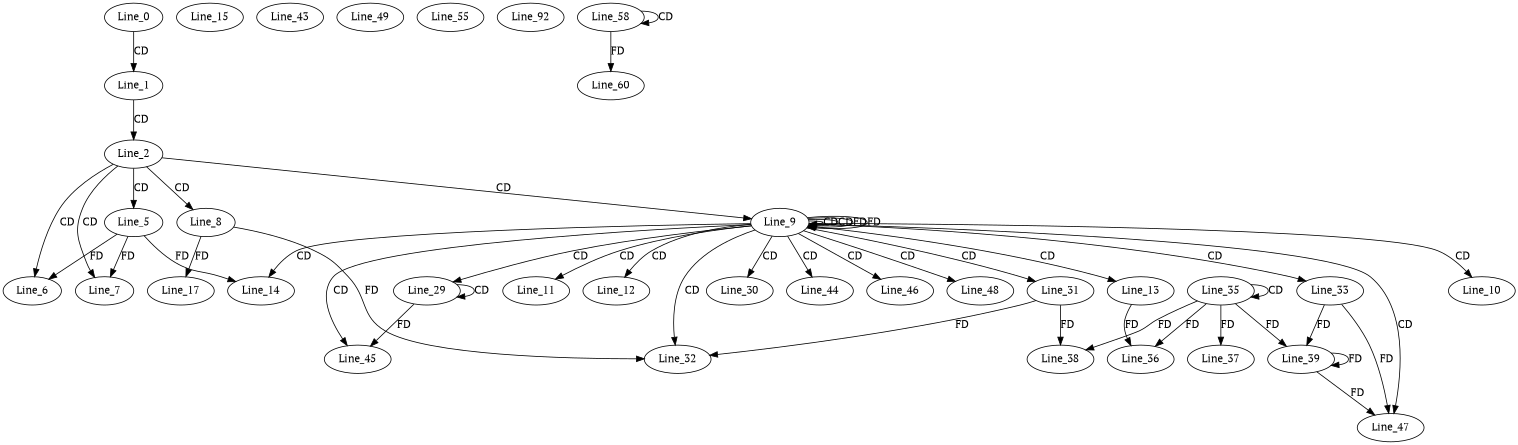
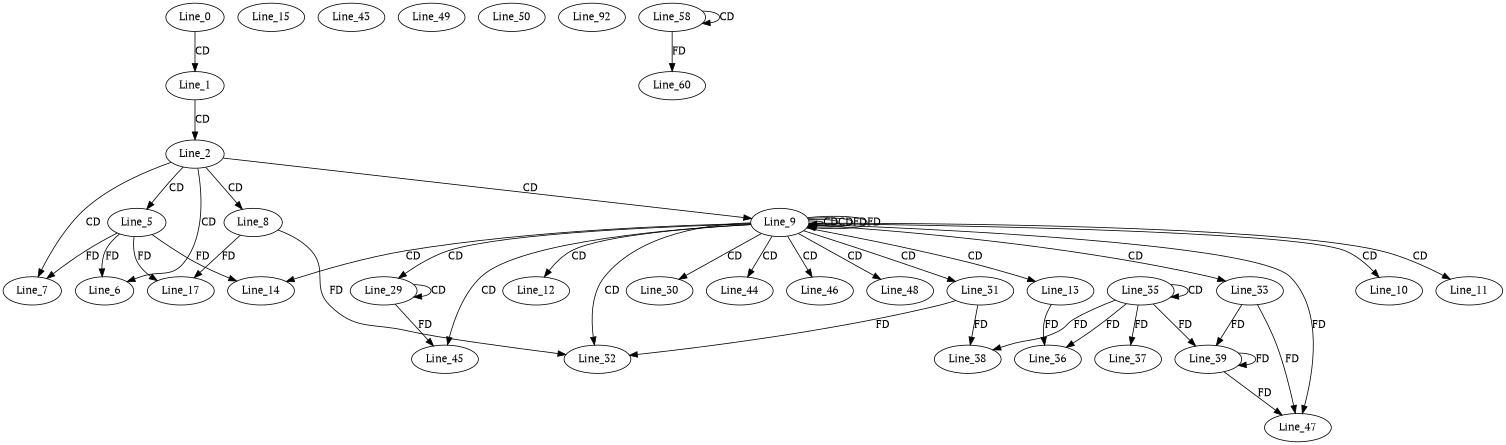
node "Line_55": label "Line_55" -> "Line_50"
edge "Line_5" -> "Line_17": added, label "FD"
edge "Line_9" -> "Line_47": label "CD" -> "FD"
